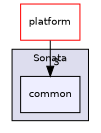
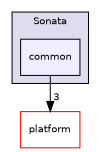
edge "platform" -> "common": reversed
